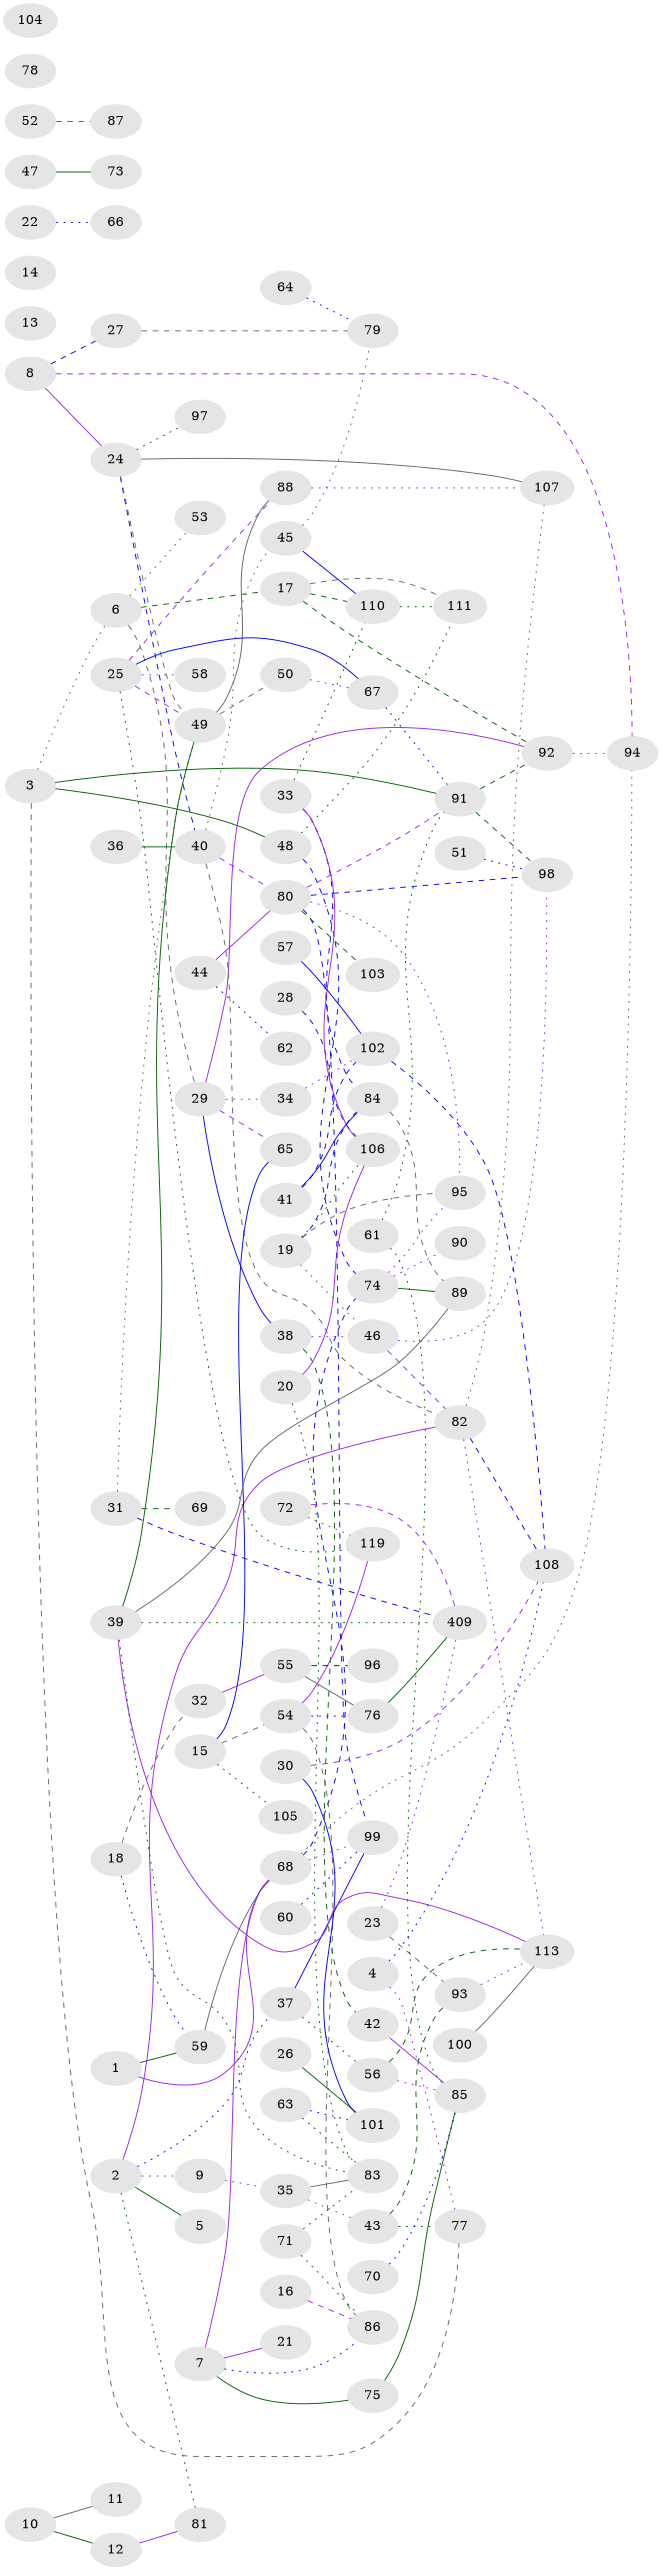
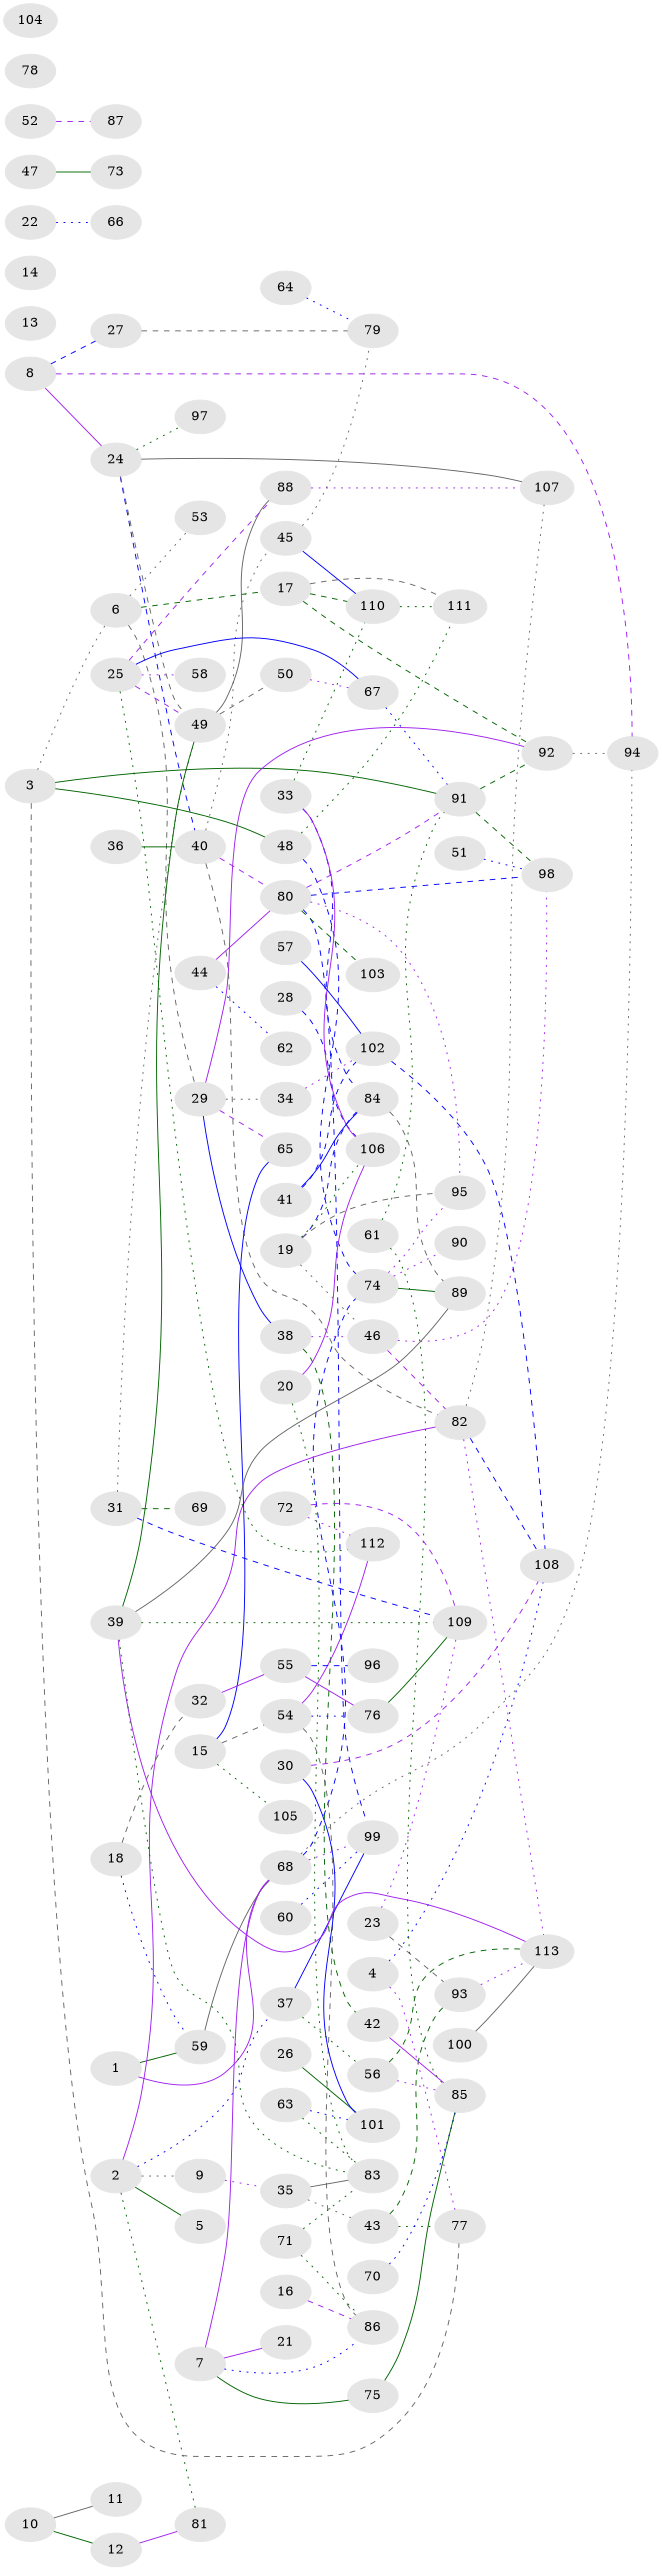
node "119": label "119" -> "112"
node "409": label "409" -> "109"
edge "55" -- "76": color gray40 -> purple
